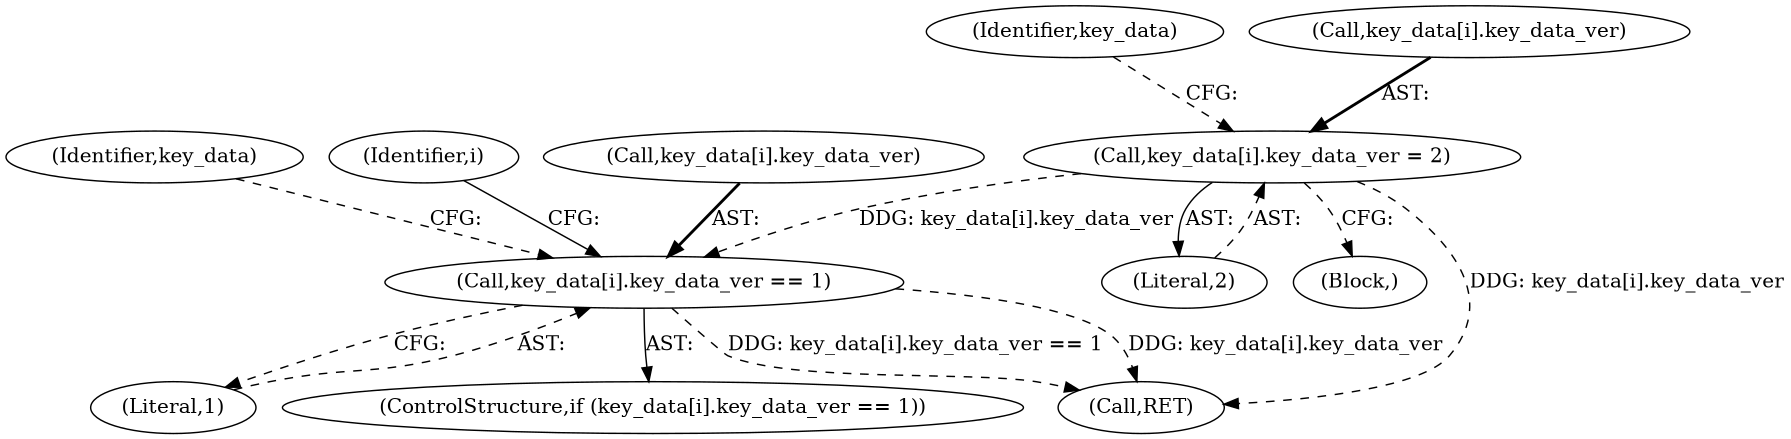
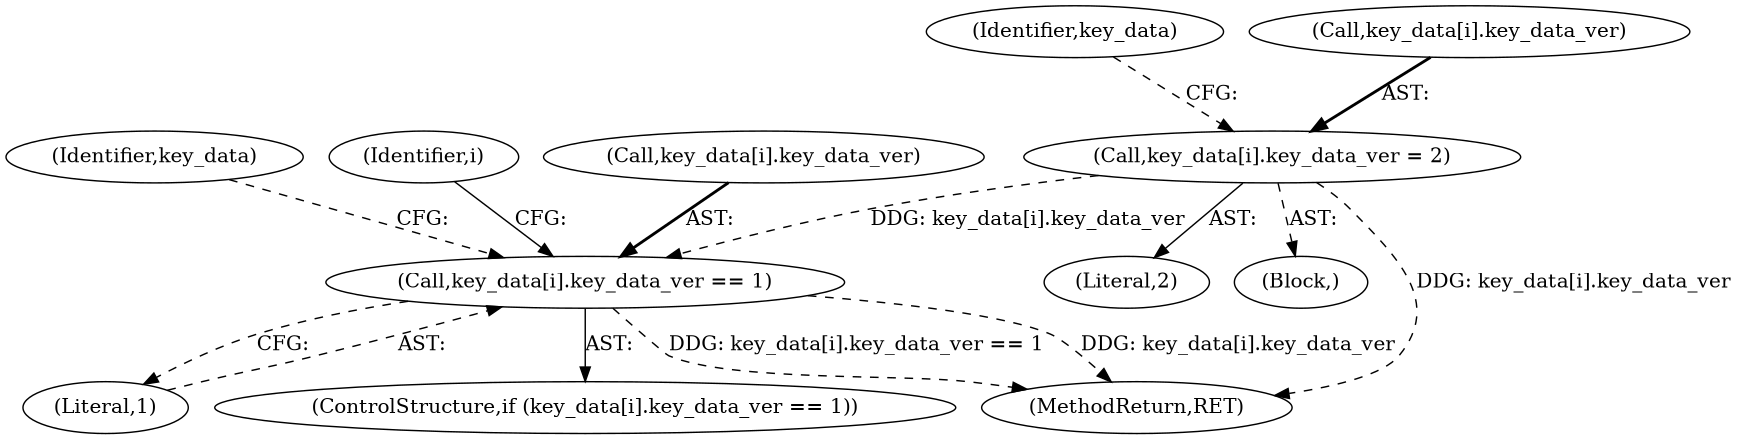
edge "(Call,key_data[i].key_data_ver = 2)" -> "(Block,)": label "CFG: " -> "AST: "
edge "(Literal,2)" -> "(Call,key_data[i].key_data_ver = 2)": removed, label "AST:"
node "(Call,RET)": label "(Call,RET)" -> "(MethodReturn,RET)"
